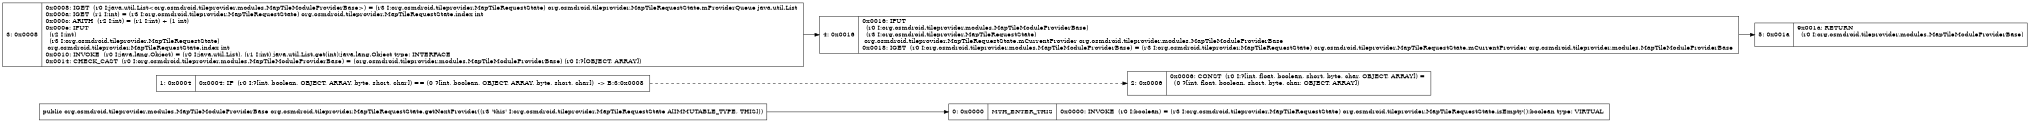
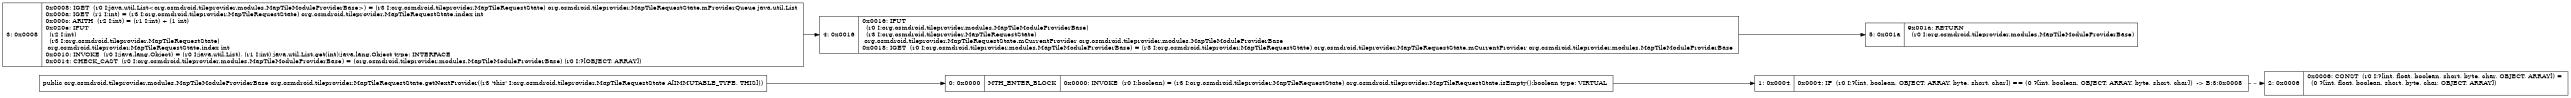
node "3: 0x0008": text "0x000e: IPUT" -> "0x020e: IPUT"
edge "0: 0x0000" -> "1: 0x0004": added
node "0: 0x0000": text "MTH_ENTER_THIS" -> "MTH_ENTER_BLOCK"
